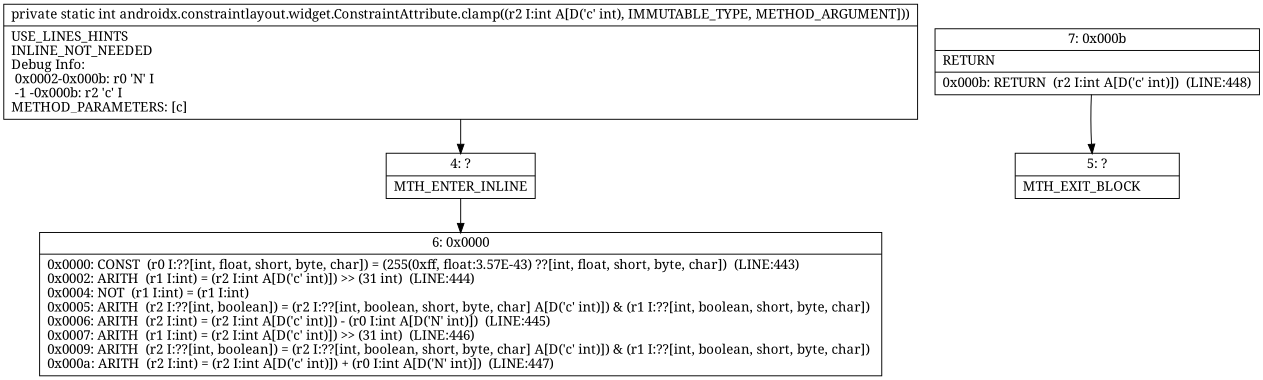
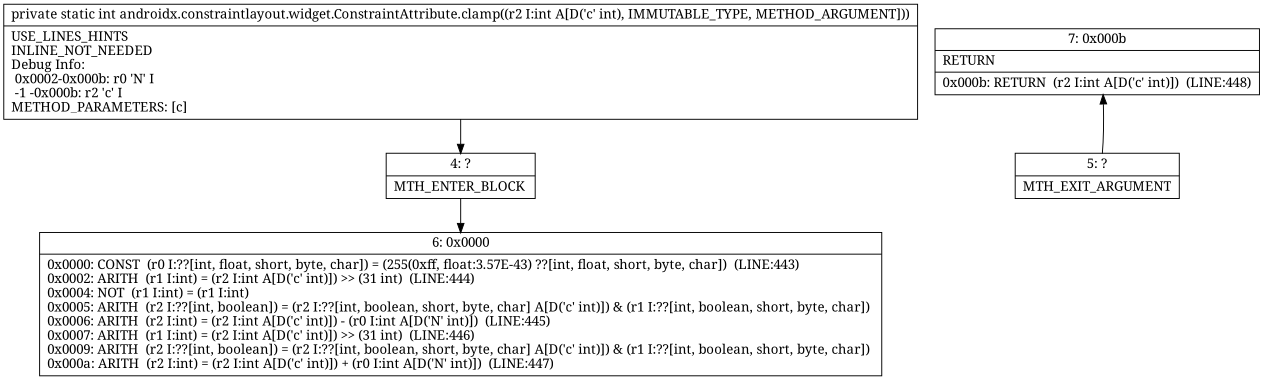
edge "7: 0x000b" -> "5: ?": reversed
node "4: ?": text "MTH_ENTER_INLINE" -> "MTH_ENTER_BLOCK"
node "5: ?": text "MTH_EXIT_BLOCK" -> "MTH_EXIT_ARGUMENT"
